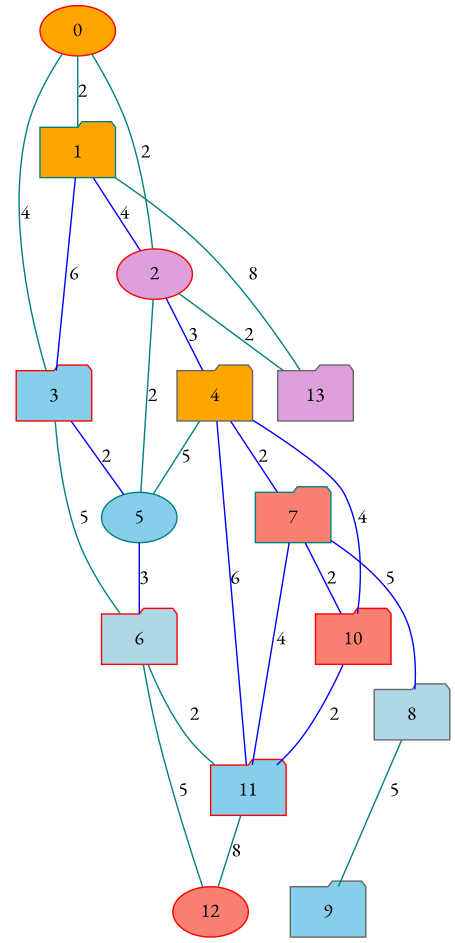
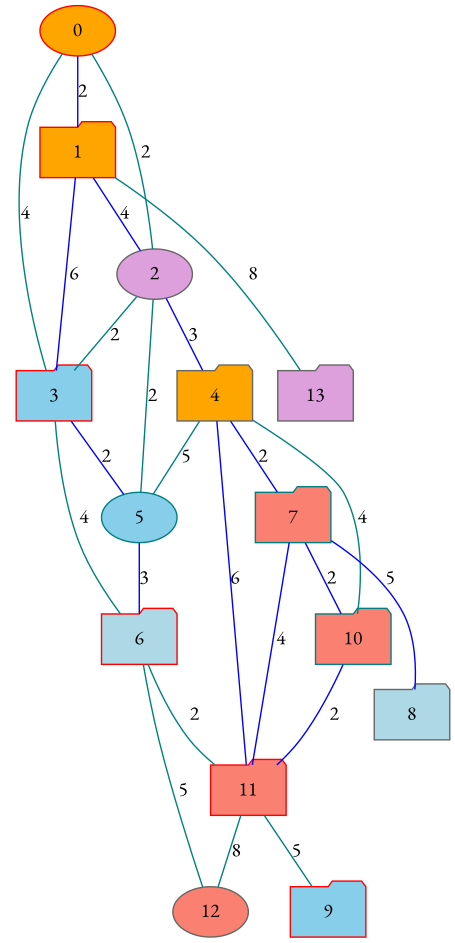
edge "0" -- "1": color teal -> blue
node "1": color teal -> red
node "2": color red -> gray40
edge "2" -- "13": now "2" -- "3"
edge "4" -- "10": color blue -> teal
edge "3" -- "6": label "5" -> "4"
node "10": color red -> teal
node "11": fillcolor skyblue -> salmon
edge "8" -- "9": now "11" -- "9"
node "12": color red -> gray40
node "9": color gray40 -> red
